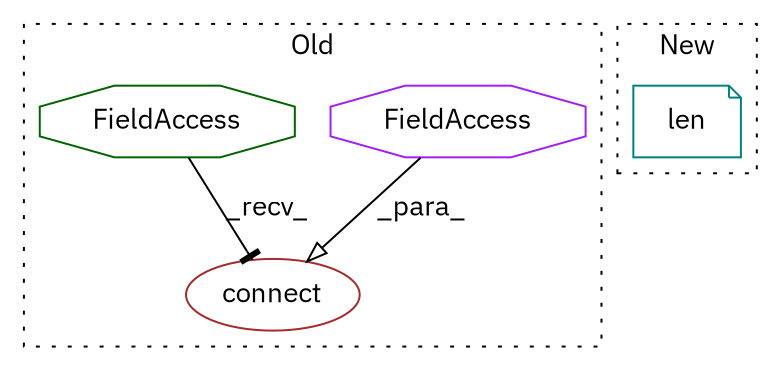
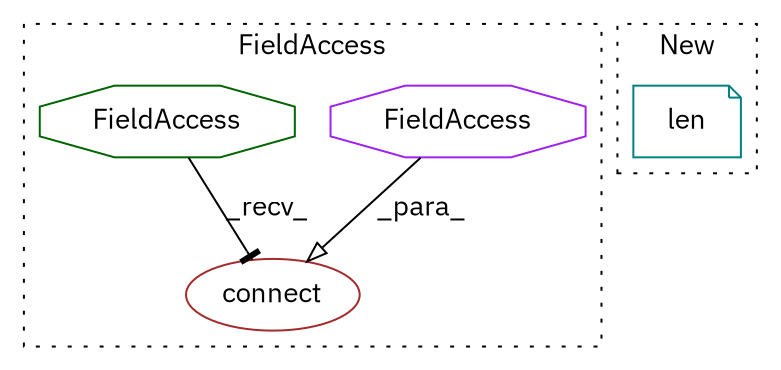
cluster "Old": label "Old" -> "FieldAccess"
